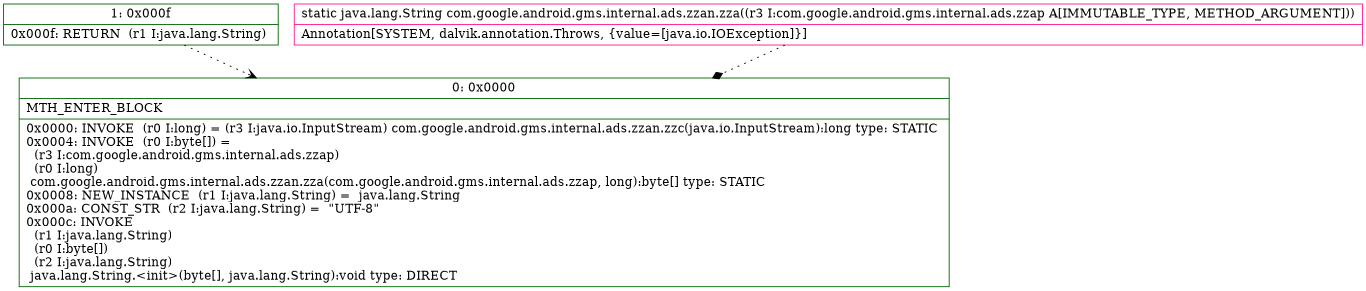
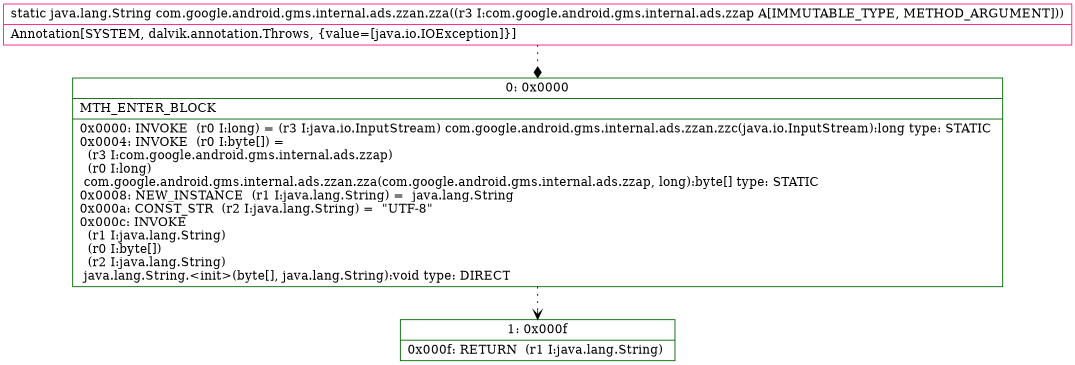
edge "1: 0x000f" -> "0: 0x0000": reversed
